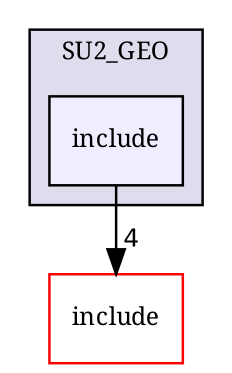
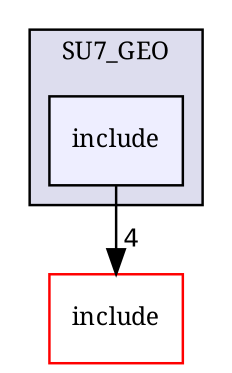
cluster "SU2_GEO": label "SU2_GEO" -> "SU7_GEO"
